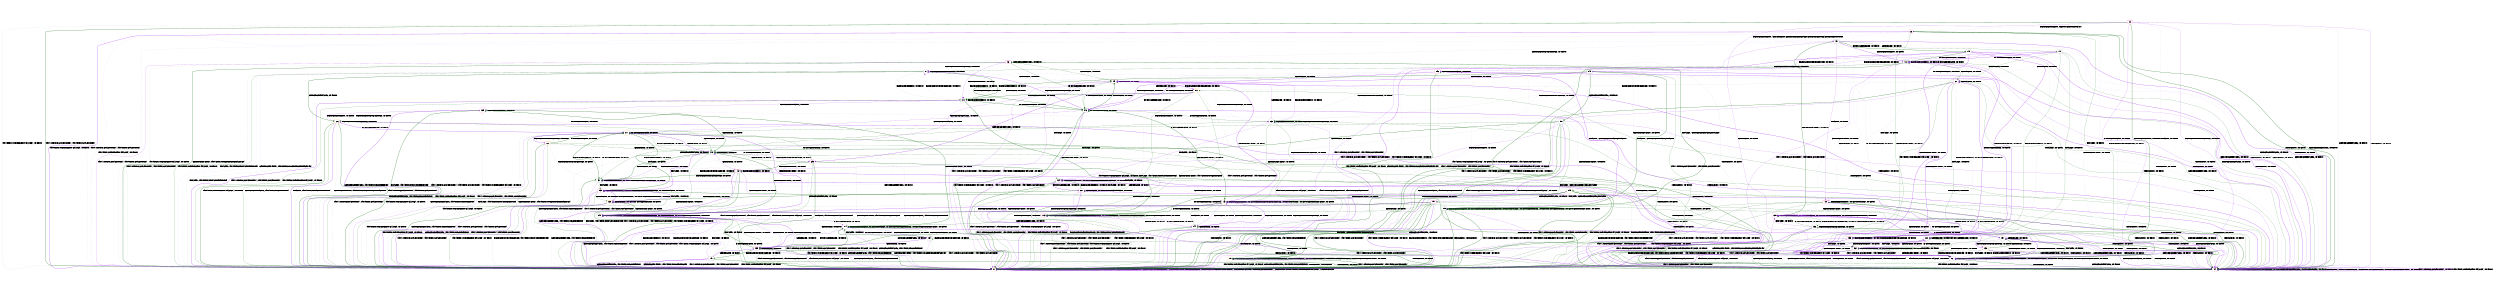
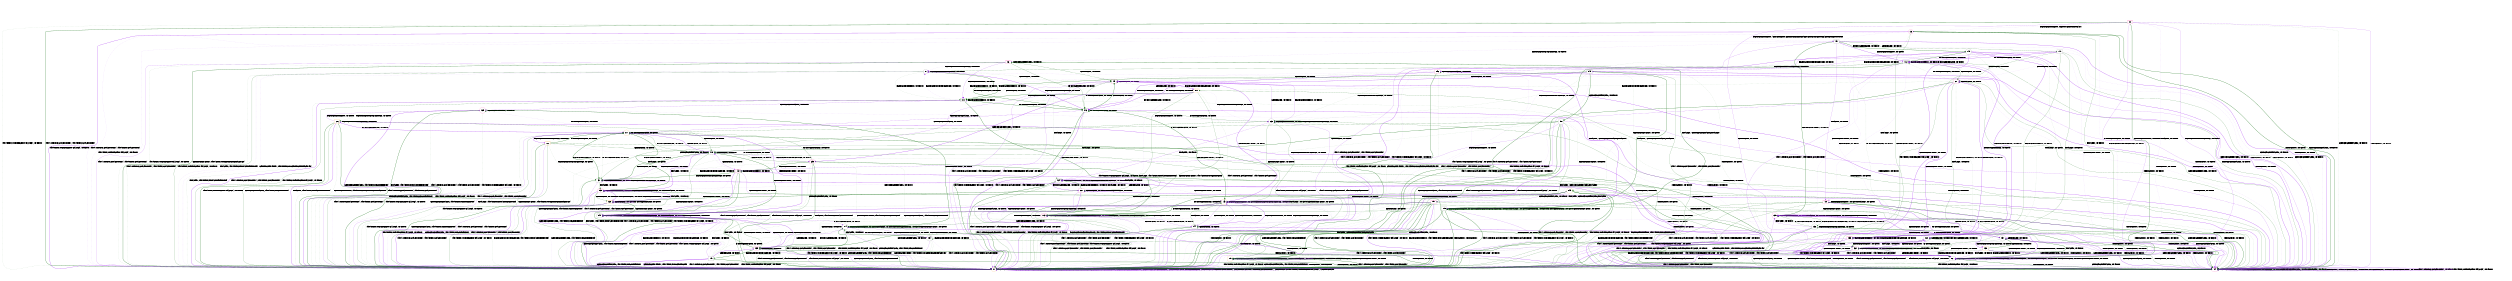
edge "s7" -> "s26": removed, label "CHANGE_CIPHER_SPEC / TIMEOUT"
edge "s29" -> "s18": removed, label "CERTIFICATE / TIMEOUT"
edge "s10" -> "s4": added, label "APPLICATION / TIMEOUT"
edge "s34" -> "s39": removed, label "CERTIFICATE / TIMEOUT"
